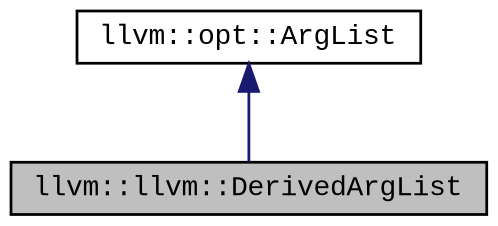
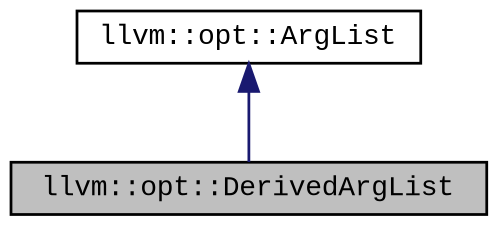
node "llvm::llvm::DerivedArgList": label "llvm::llvm::DerivedArgList" -> "llvm::opt::DerivedArgList"
